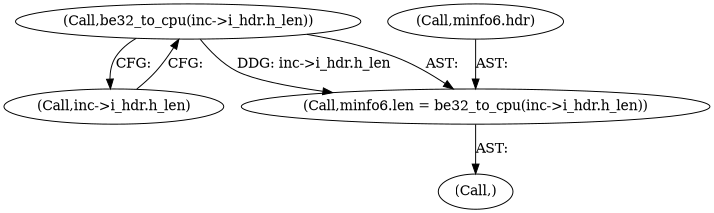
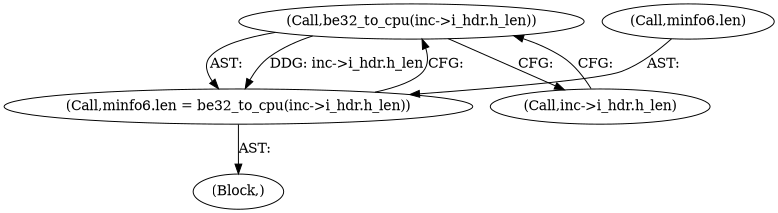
node "(Call,minfo6.hdr)": label "(Call,minfo6.hdr)" -> "(Call,minfo6.len)"
edge "(Call,minfo6.len = be32_to_cpu(inc->i_hdr.h_len))" -> "(Call,be32_to_cpu(inc->i_hdr.h_len))": added, label "CFG:"
node "(Call,)": label "(Call,)" -> "(Block,)"
